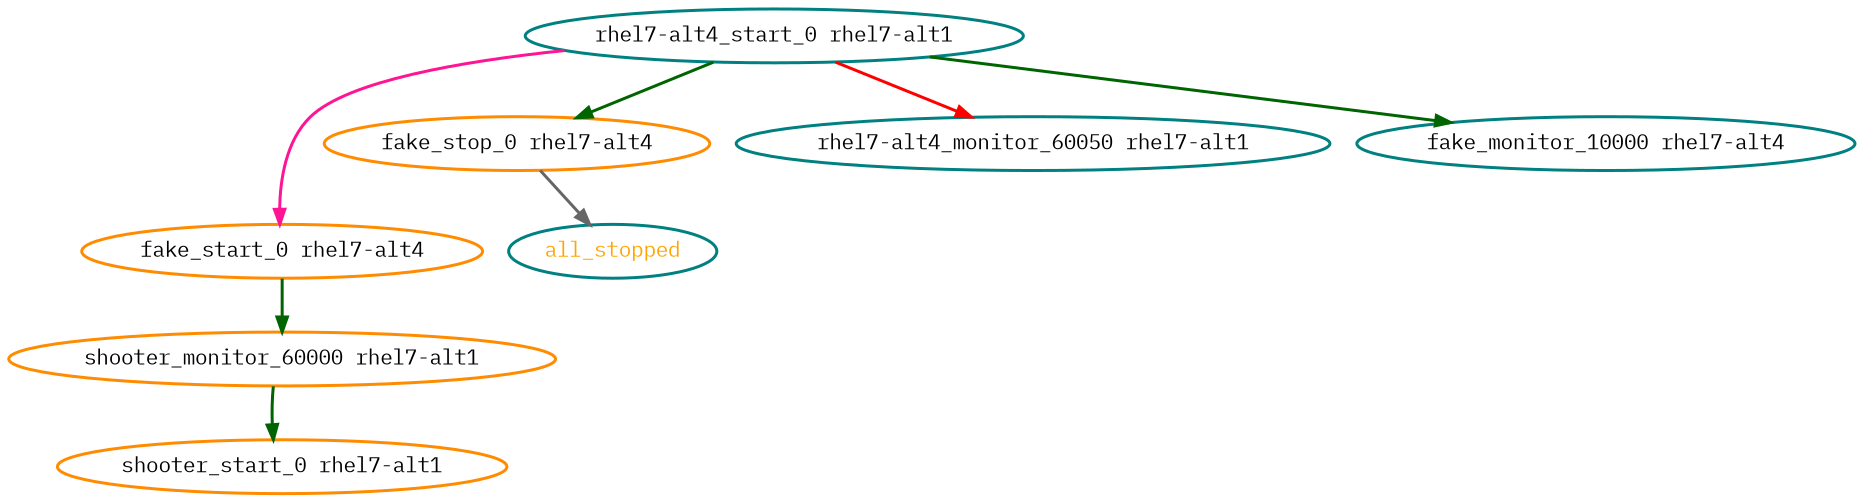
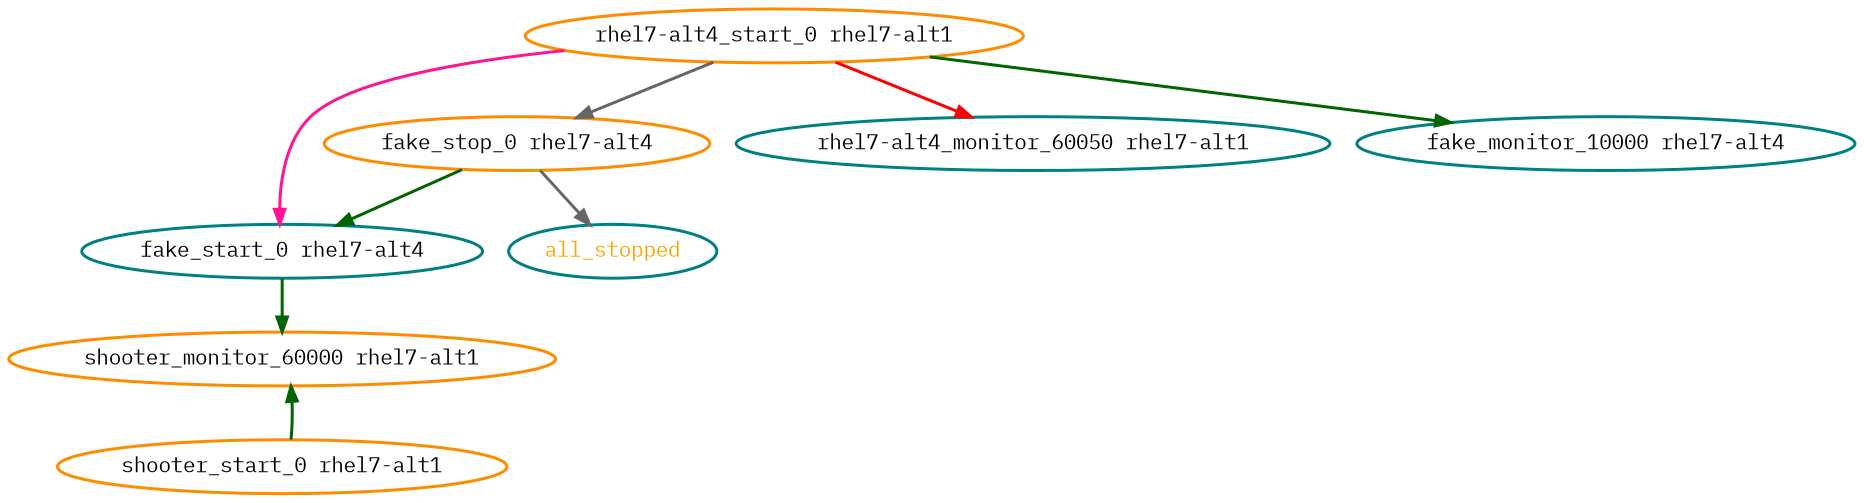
node "rhel7-alt4_start_0 rhel7-alt1": color teal -> darkorange
edge "rhel7-alt4_start_0 rhel7-alt1" -> "fake_stop_0 rhel7-alt4": color darkgreen -> gray40
edge "fake_stop_0 rhel7-alt4" -> "fake_start_0 rhel7-alt4": added
node "fake_start_0 rhel7-alt4": color darkorange -> teal
edge "shooter_monitor_60000 rhel7-alt1" -> "shooter_start_0 rhel7-alt1": reversed
